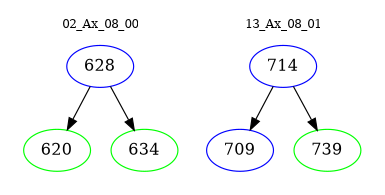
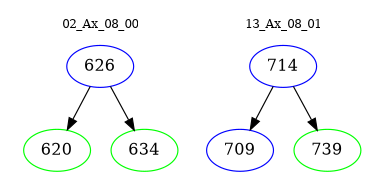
node "628": label "628" -> "626"
